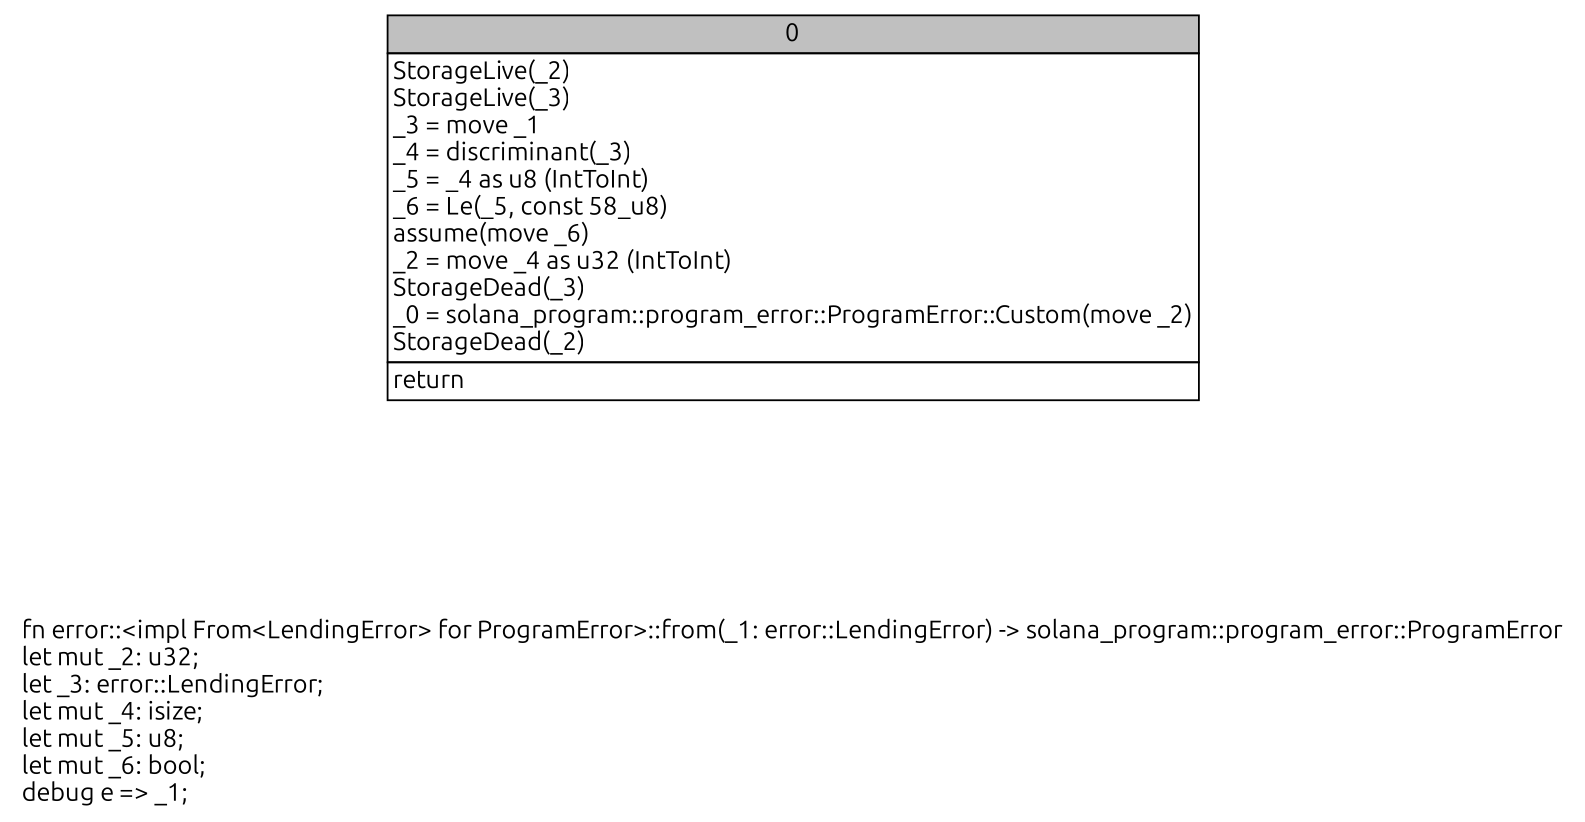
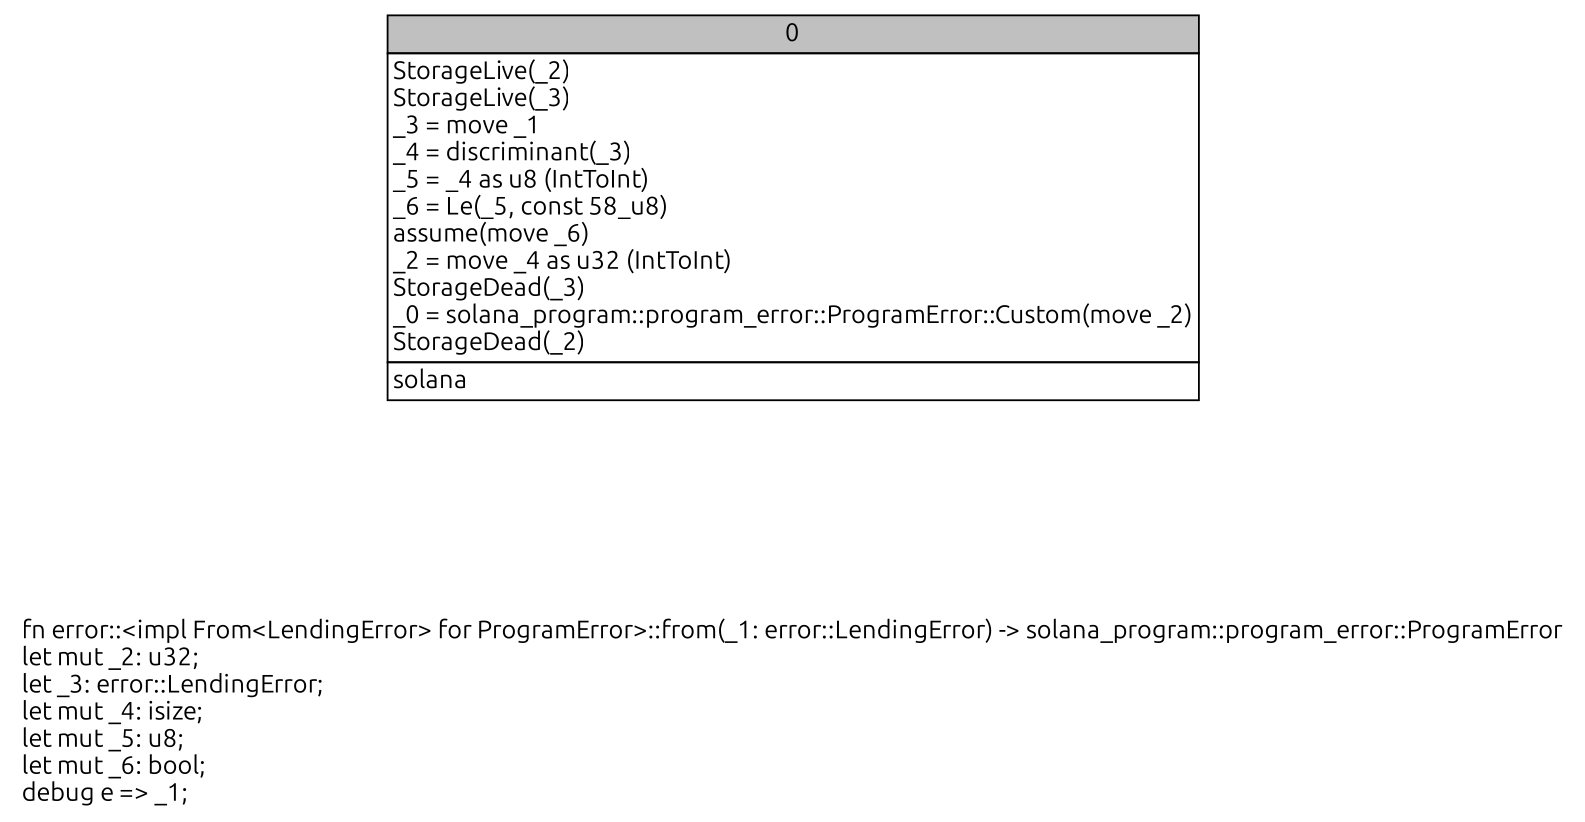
node "0": text "return" -> "solana"
